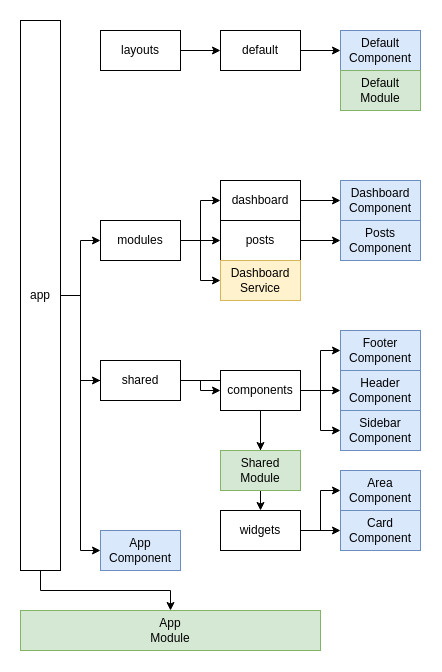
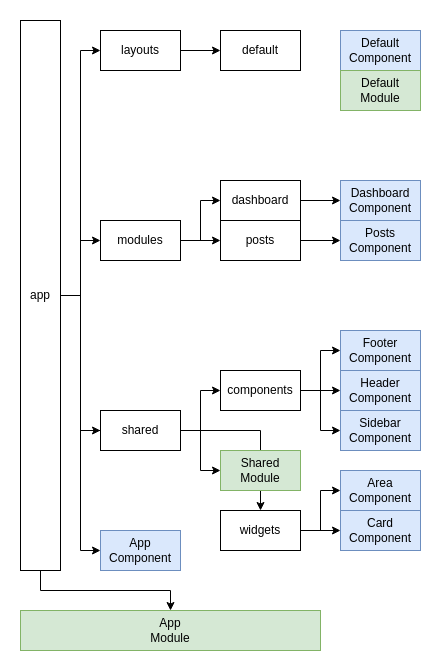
edge "default" -> "Default Component": removed
edge "app" -> "layouts": added
edge "modules" -> "Dashboard Service": removed
node "Dashboard Service": removed
node "shared": moved (141, 381) -> (141, 431)
